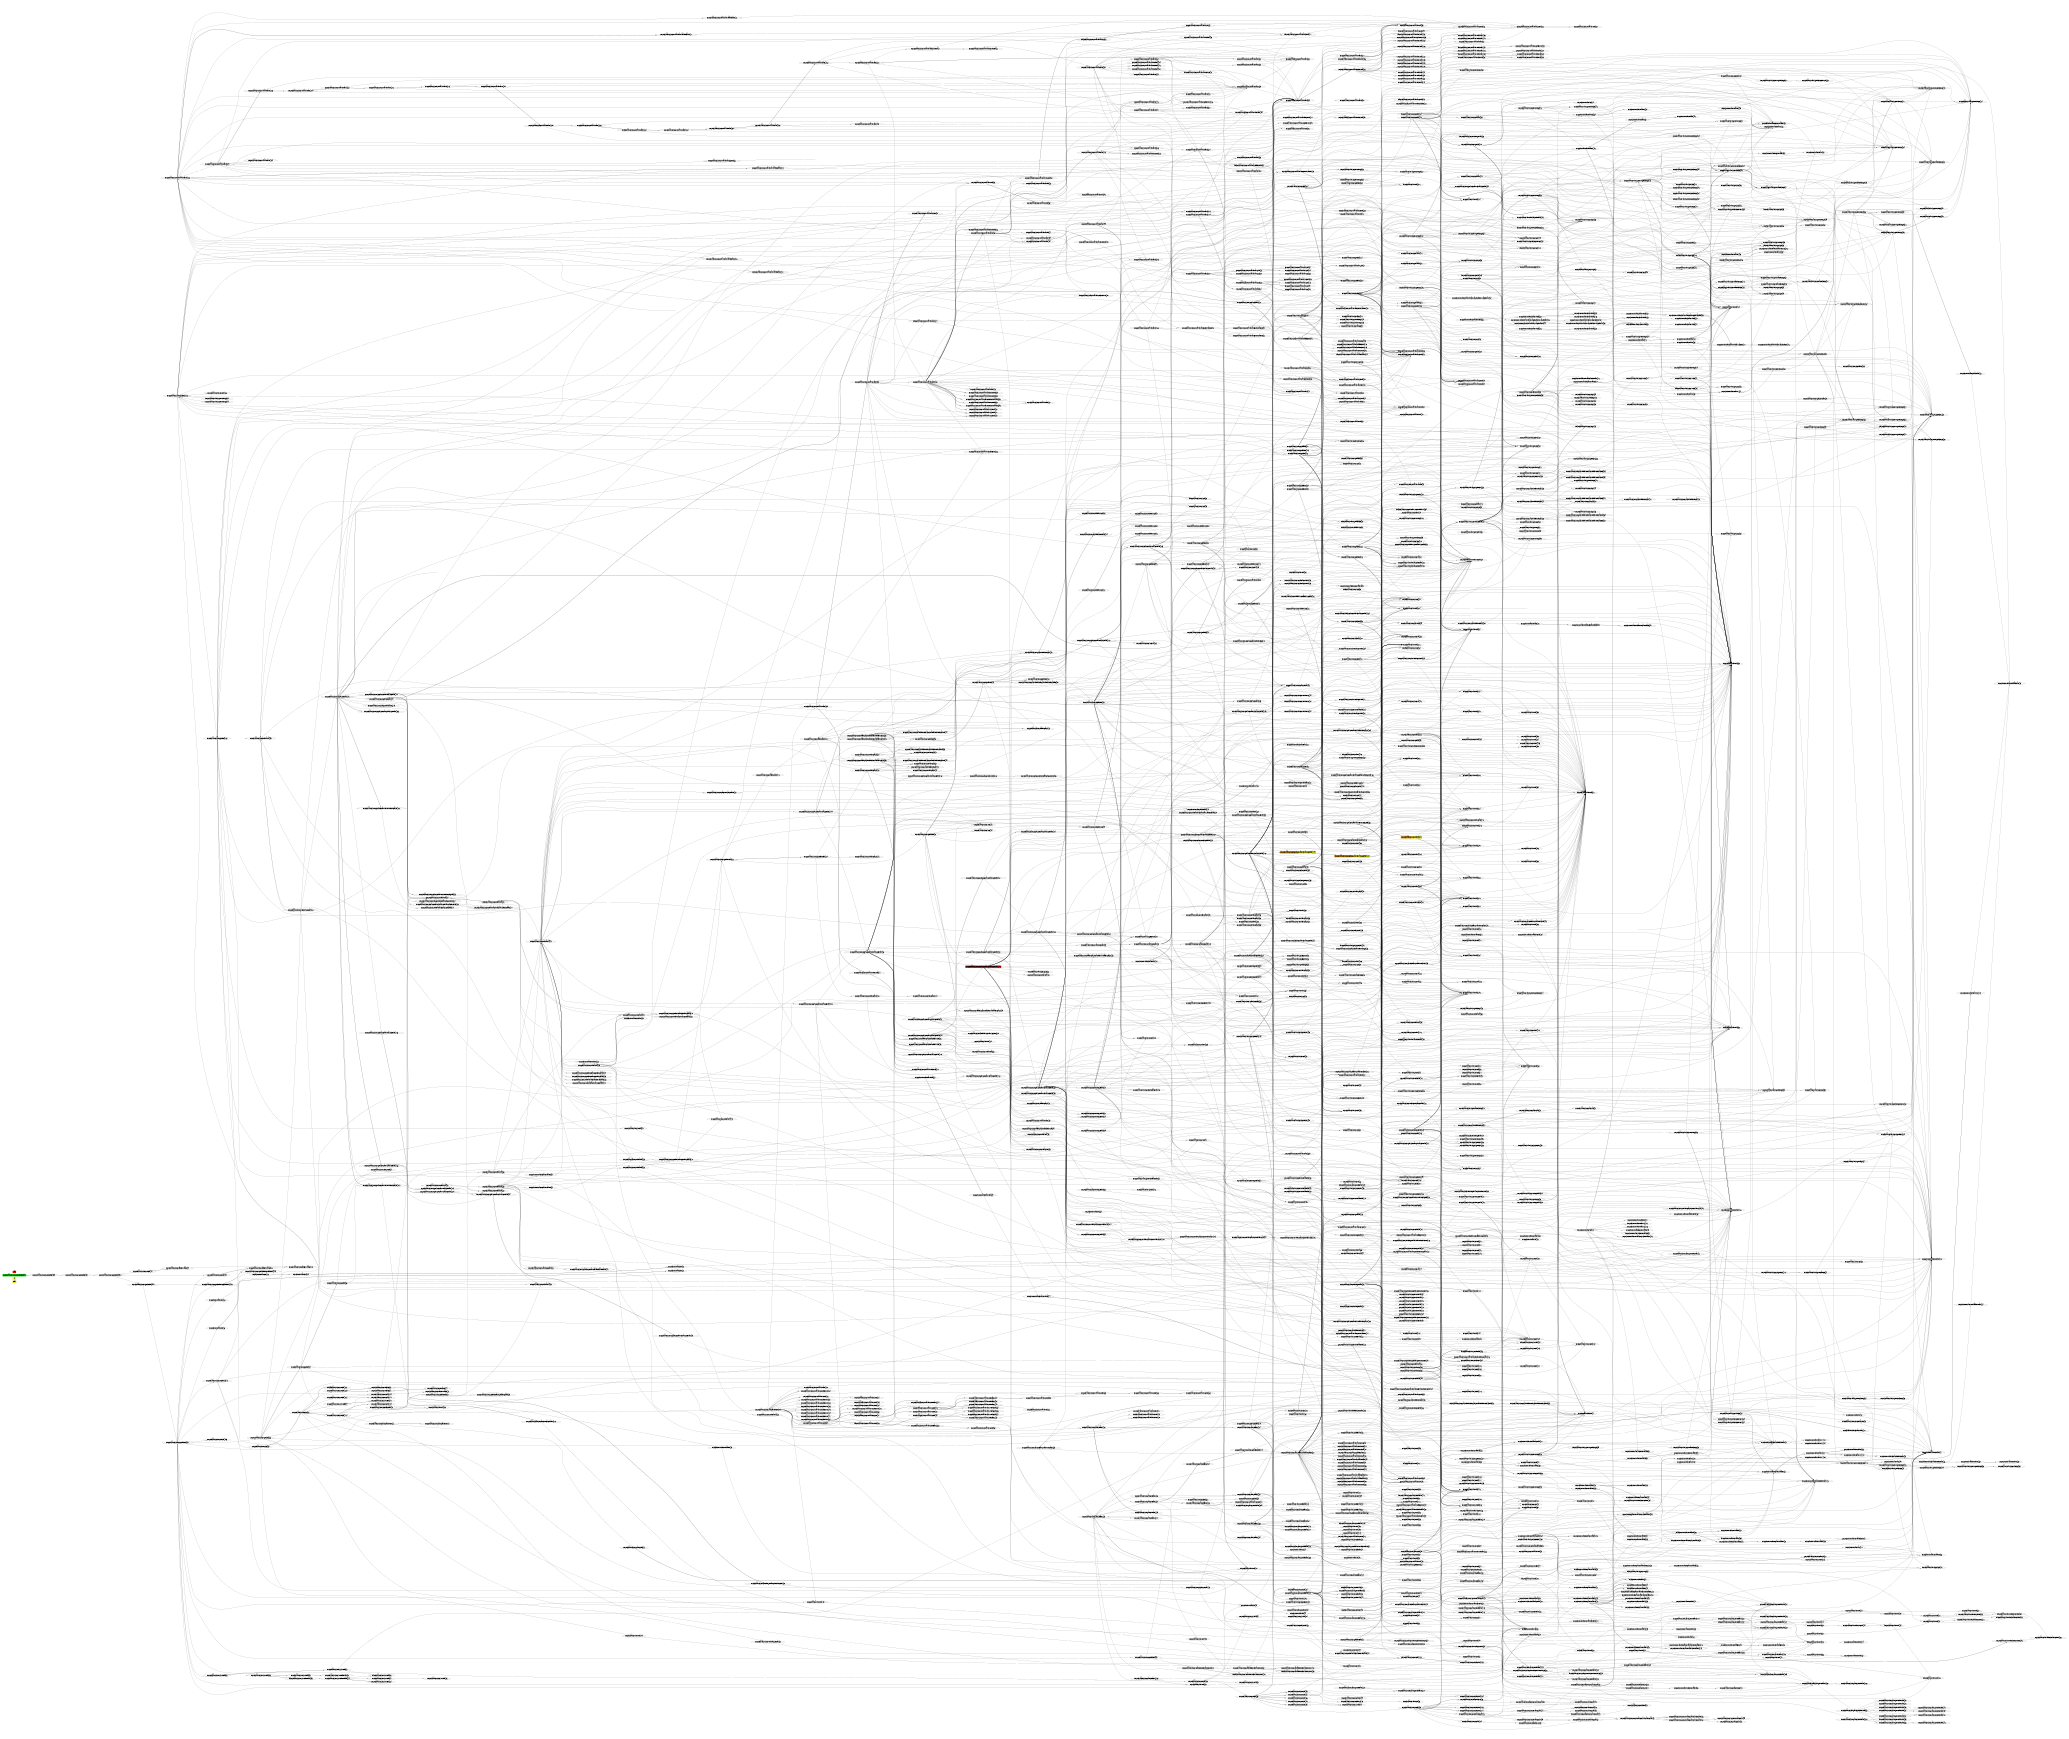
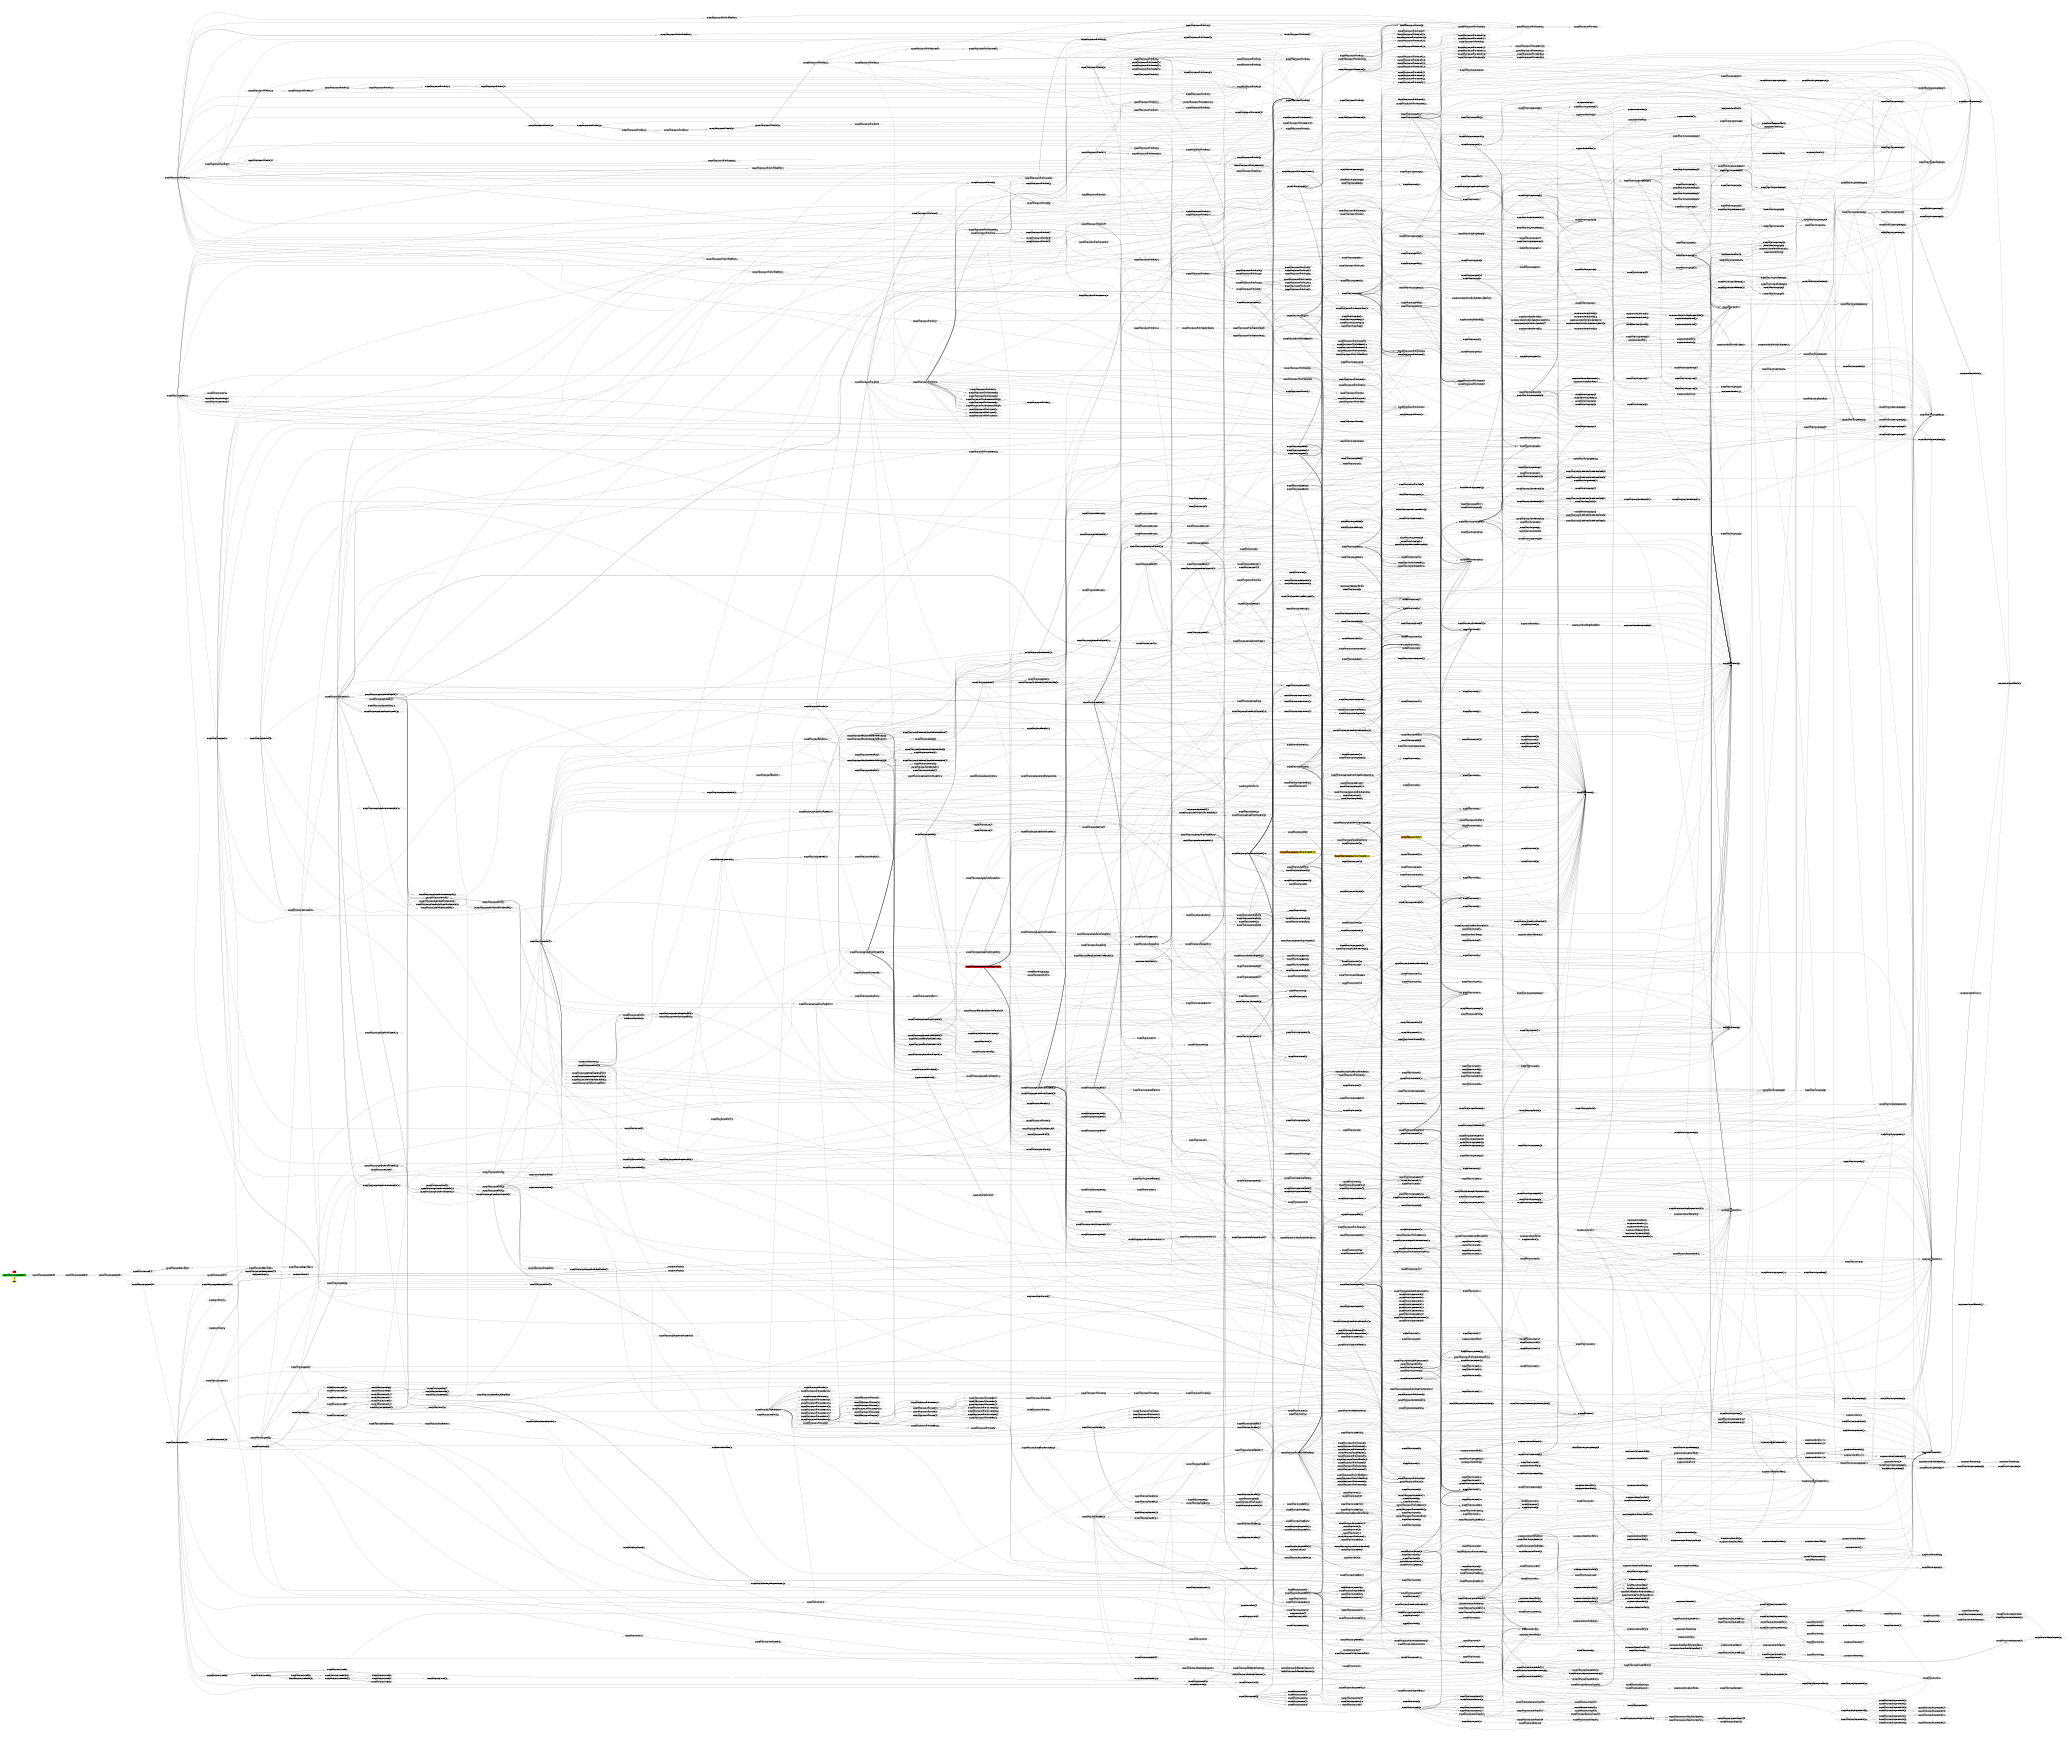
node "com.google.javascript.jscomp.NodeUtil#179": removed
node "com.google.javascript.rhino.JSDocInfo#1089": added
node "com.google.common.collect.ImmutableList#317": removed
node "com.google.javascript.collect.CompilerInput#89": label "com.google.javascript.collect.CompilerInput#89" -> "com.google.javascript.jscomp.CompilerInput#89"
